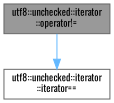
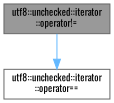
node "utf8::unchecked::iterator ::iterator==": label "utf8::unchecked::iterator ::iterator==" -> "utf8::unchecked::iterator ::operator=="
